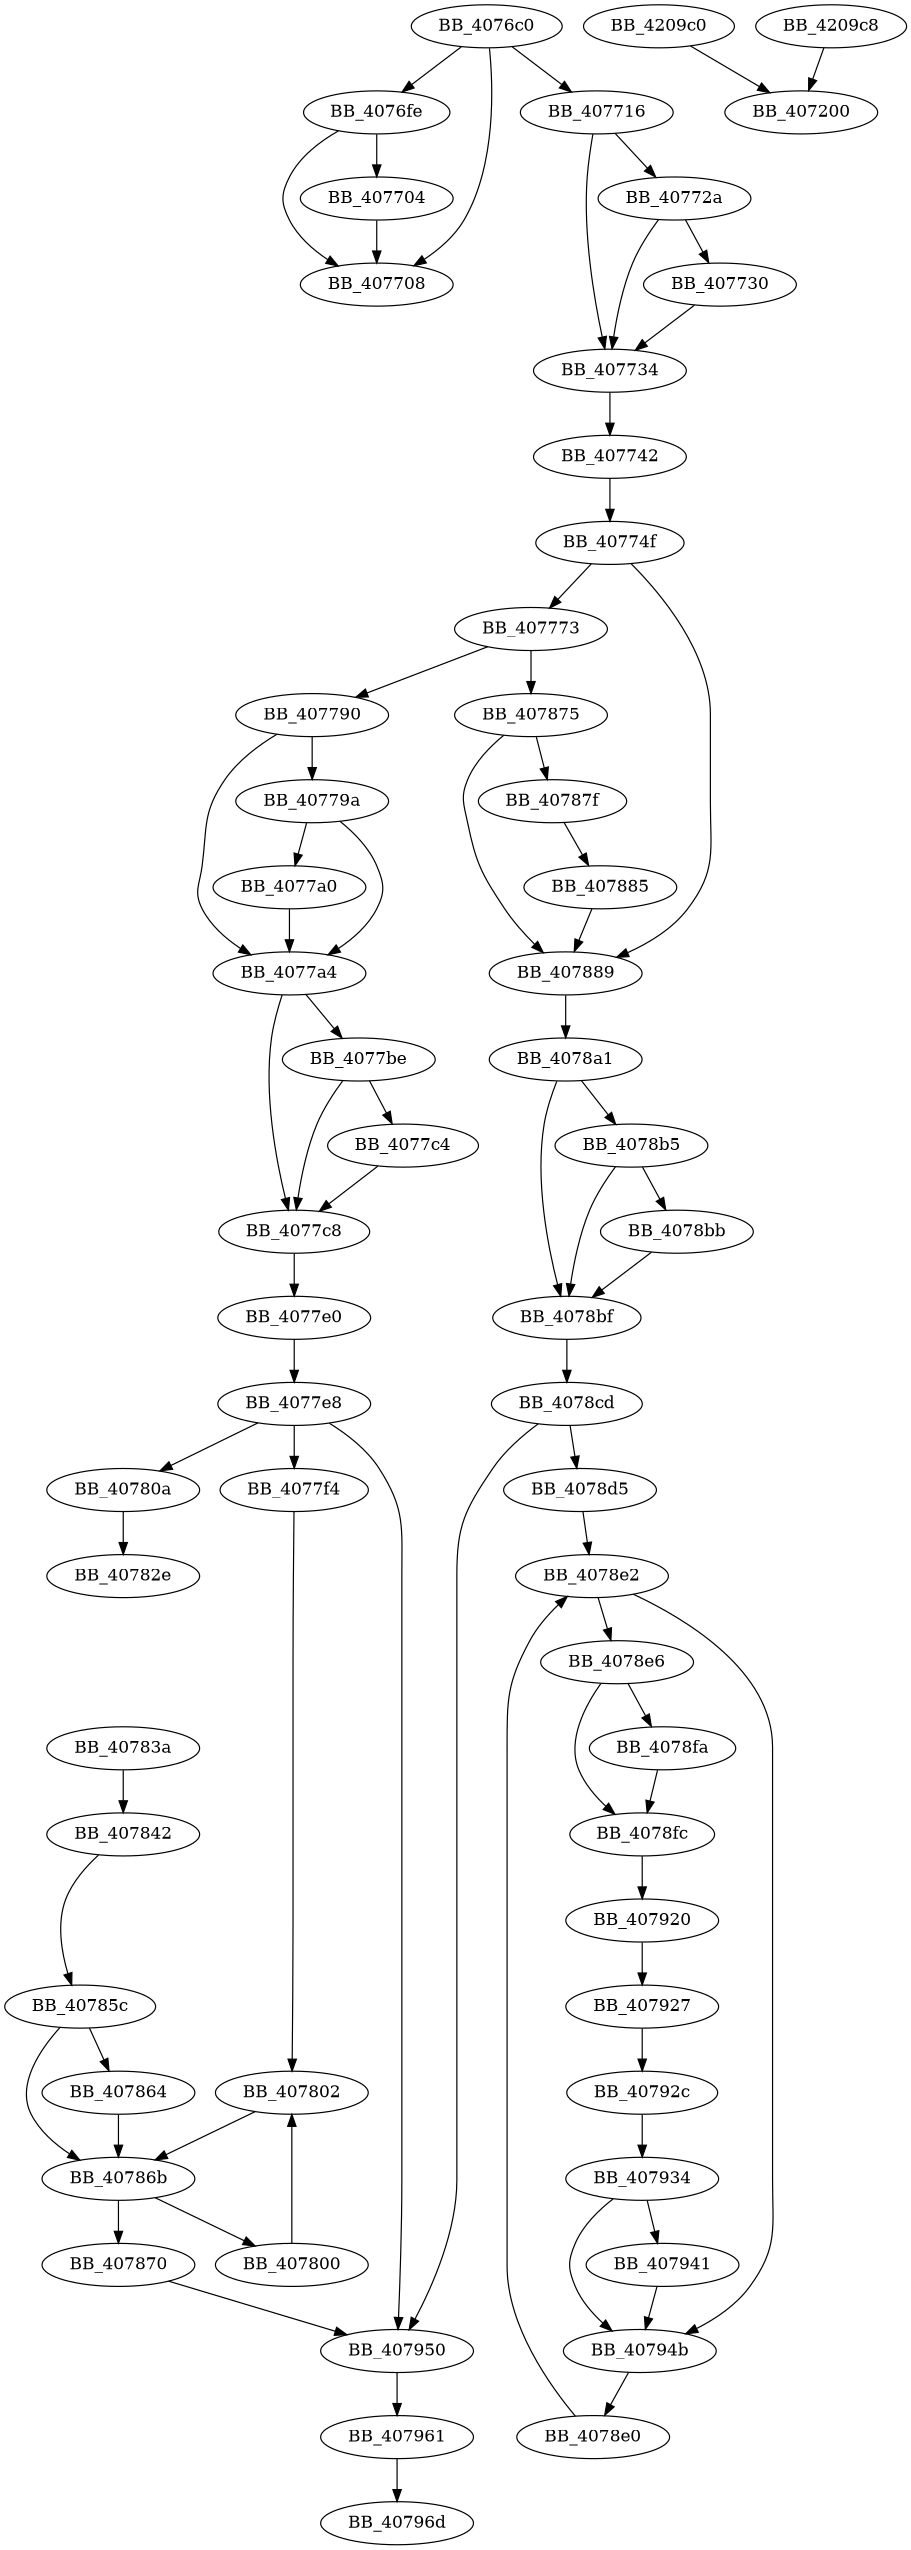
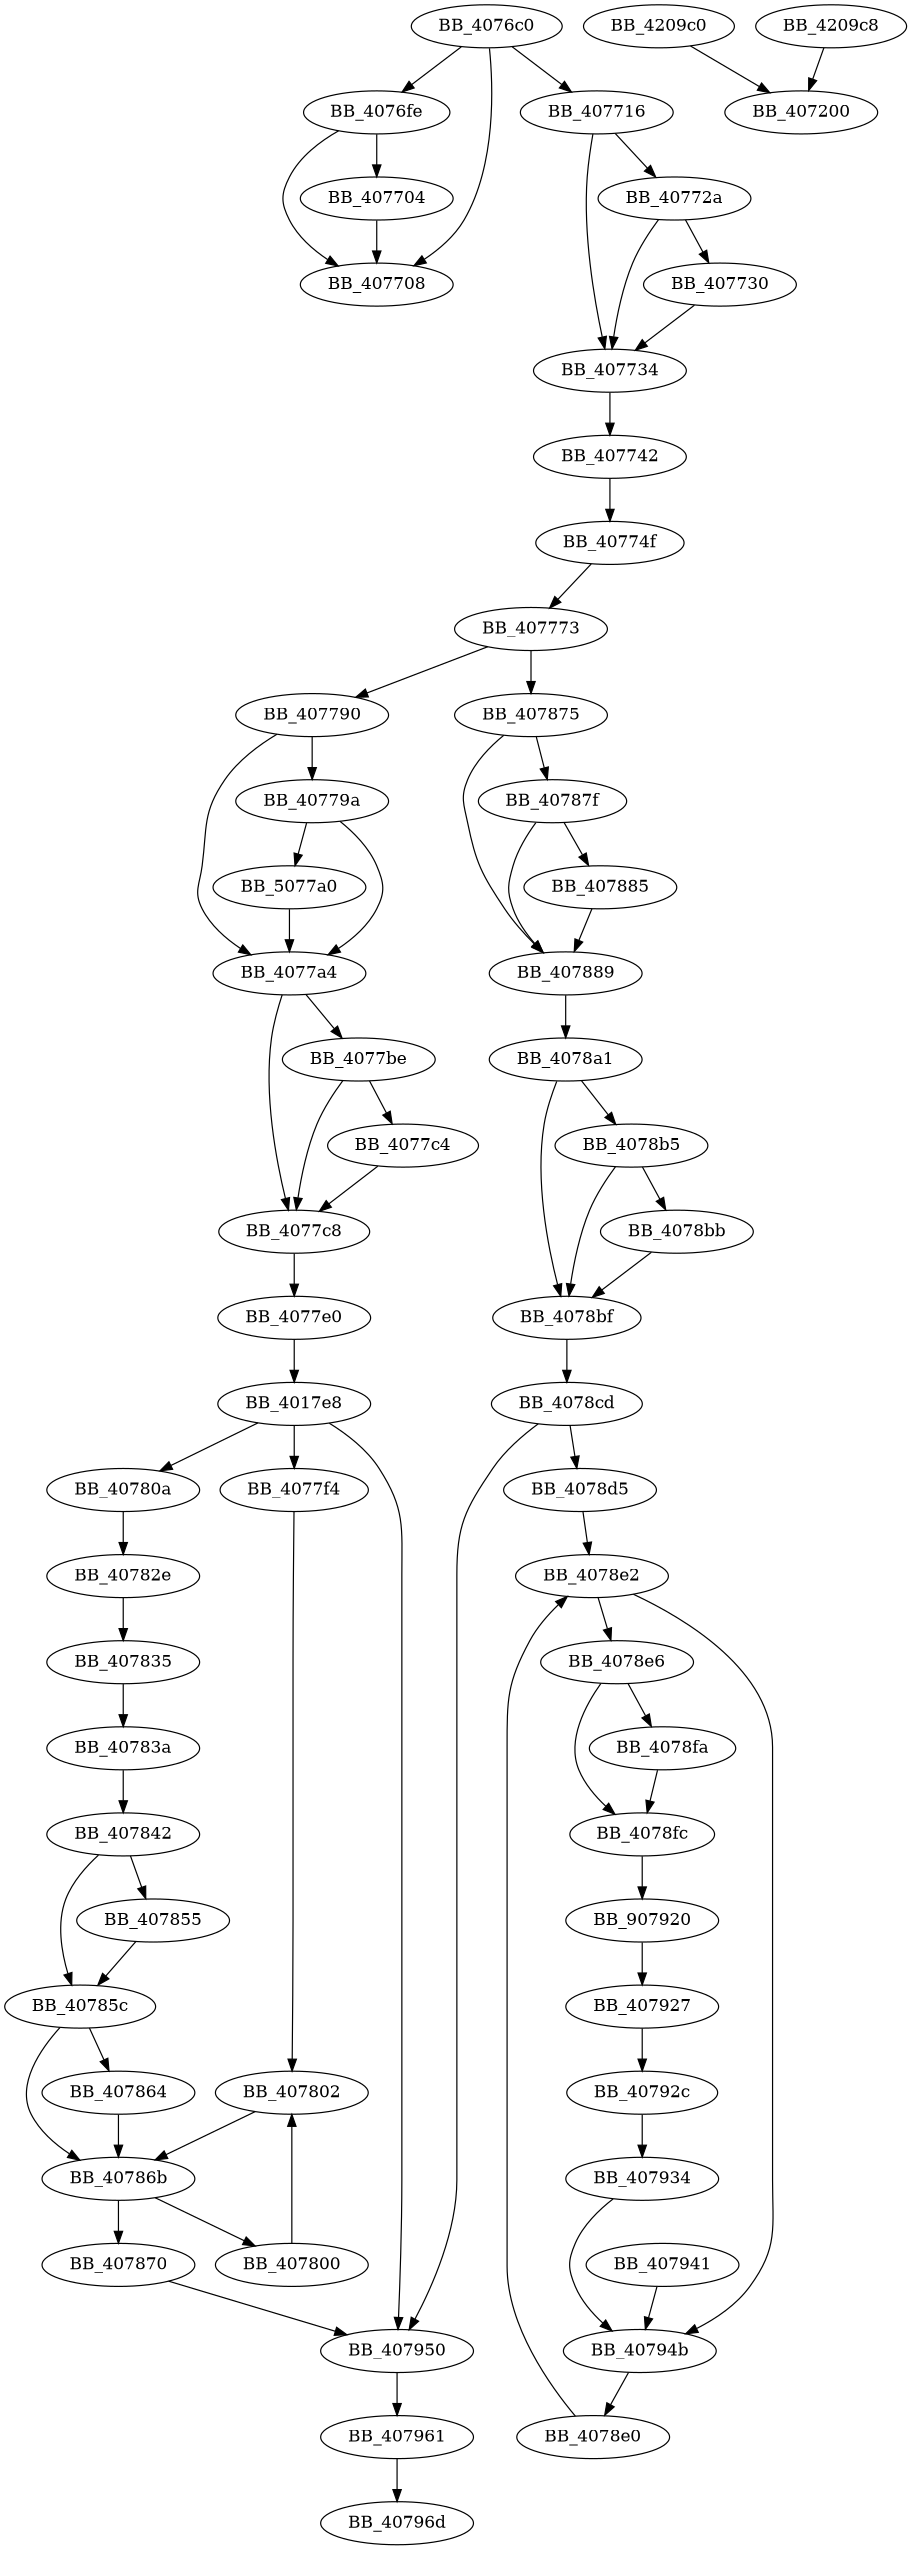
edge "BB_40774f" -> "BB_407889": now "BB_40787f" -> "BB_407889"
node "BB_4077a0": label "BB_4077a0" -> "BB_5077a0"
node "BB_4077e8": label "BB_4077e8" -> "BB_4017e8"
node "BB_407835": added
node "BB_407855": added
node "BB_407920": label "BB_407920" -> "BB_907920"
edge "BB_407934" -> "BB_407941": removed
